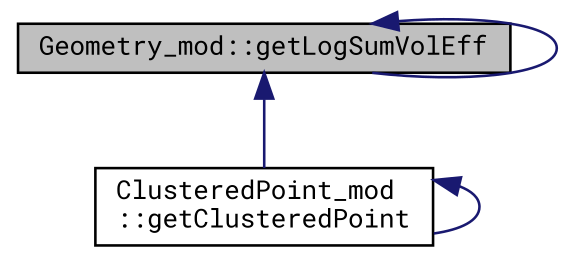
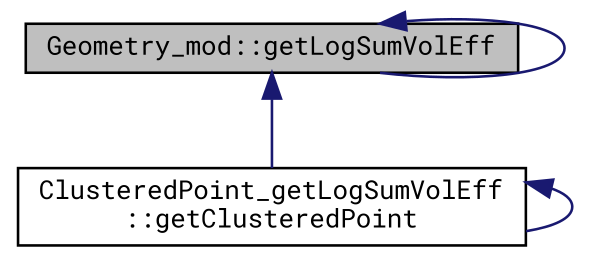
node "ClusteredPoint_mod ::getClusteredPoint": label "ClusteredPoint_mod ::getClusteredPoint" -> "ClusteredPoint_getLogSumVolEff ::getClusteredPoint"
